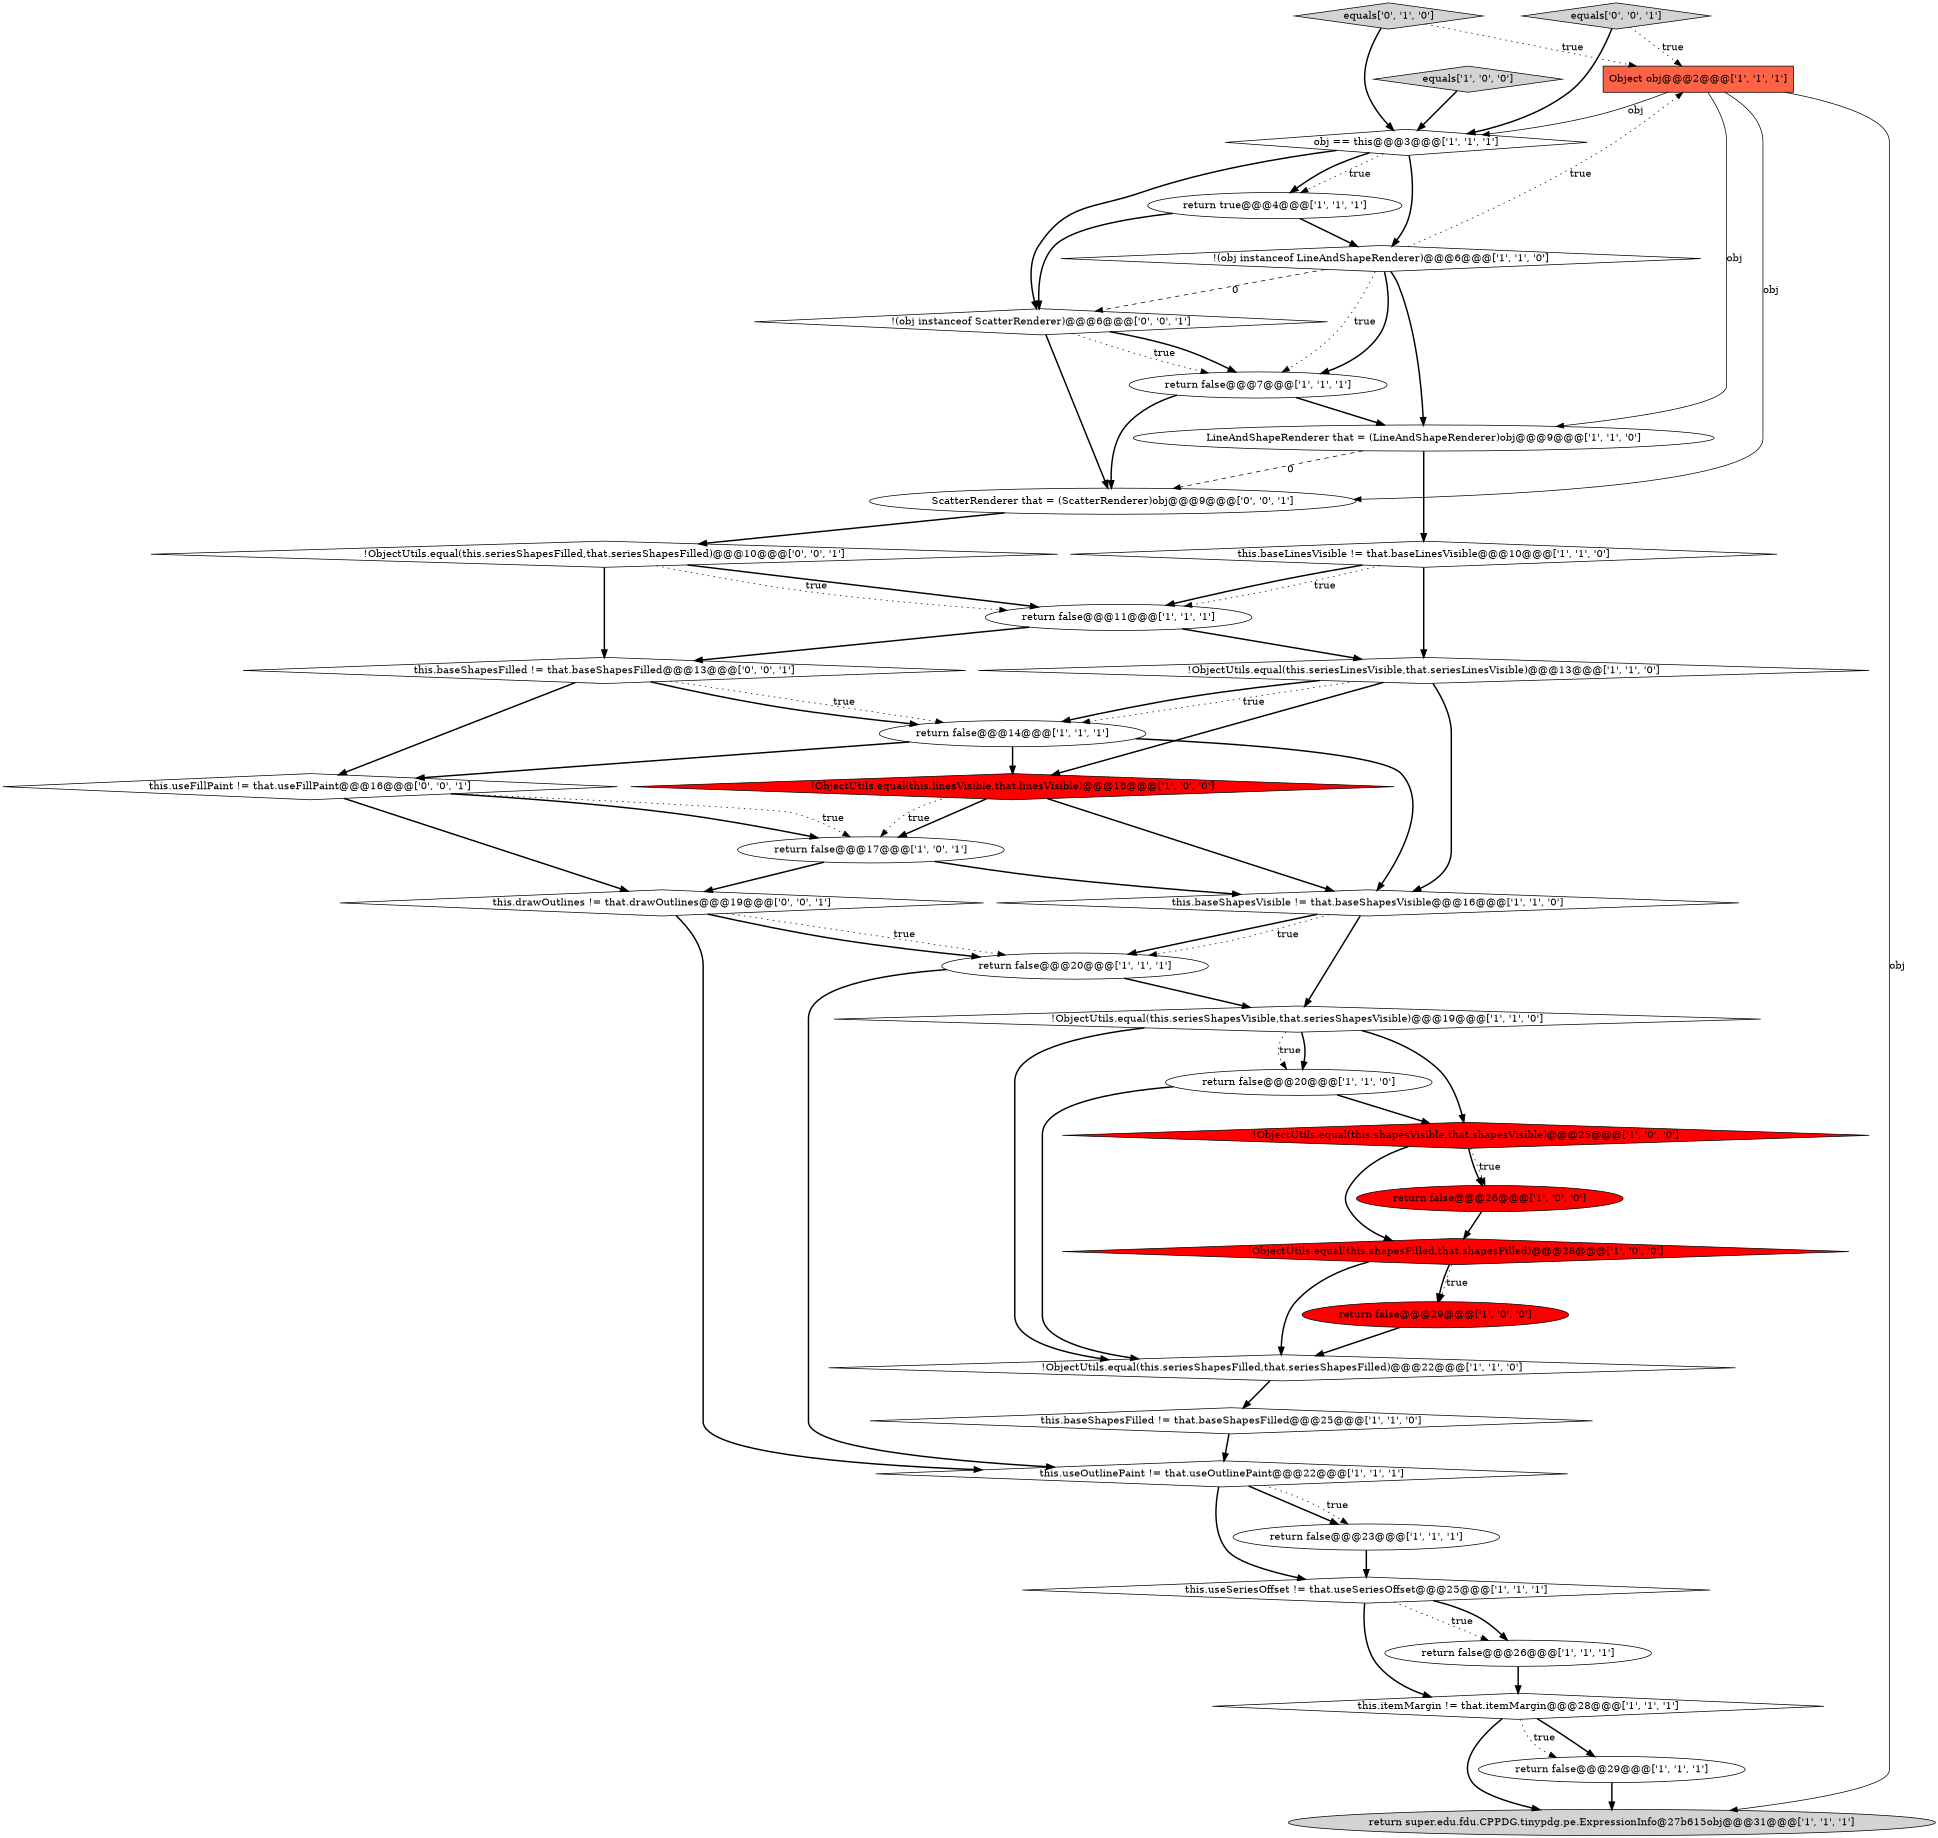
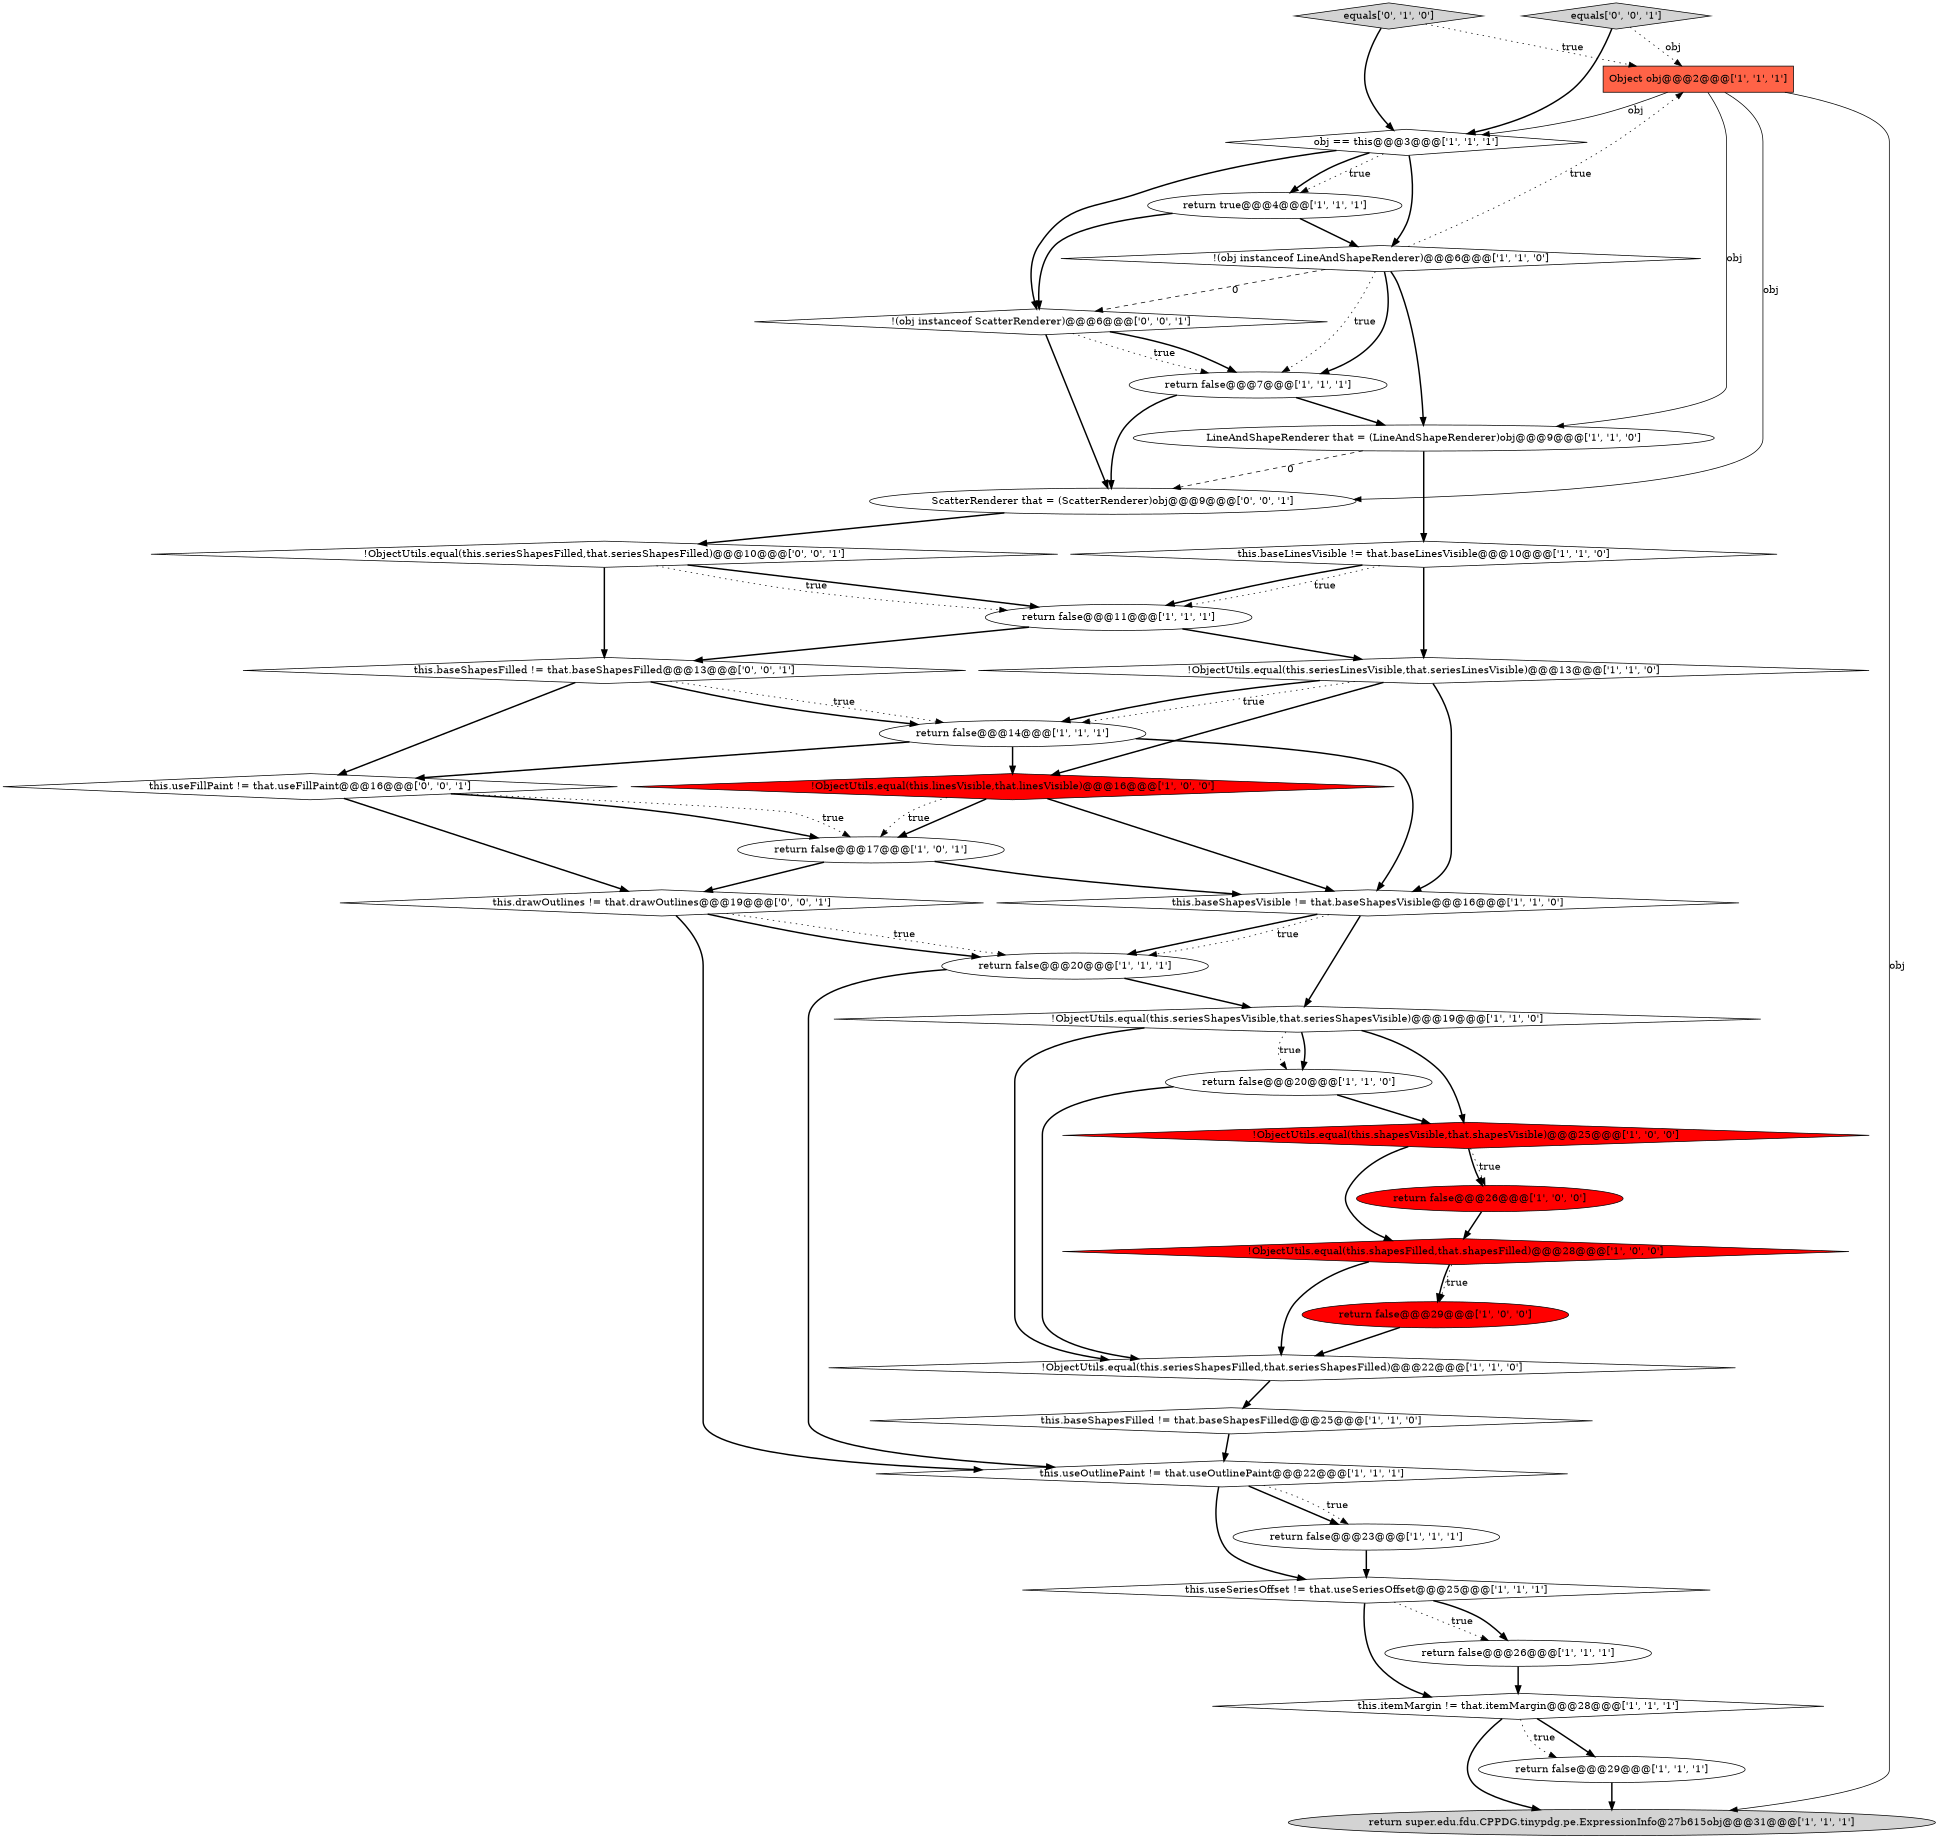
edge "equals['0', '0', '1']" -> "Object obj@@@2@@@['1', '1', '1']": label "true" -> "obj"
node "equals['1', '0', '0']": removed
